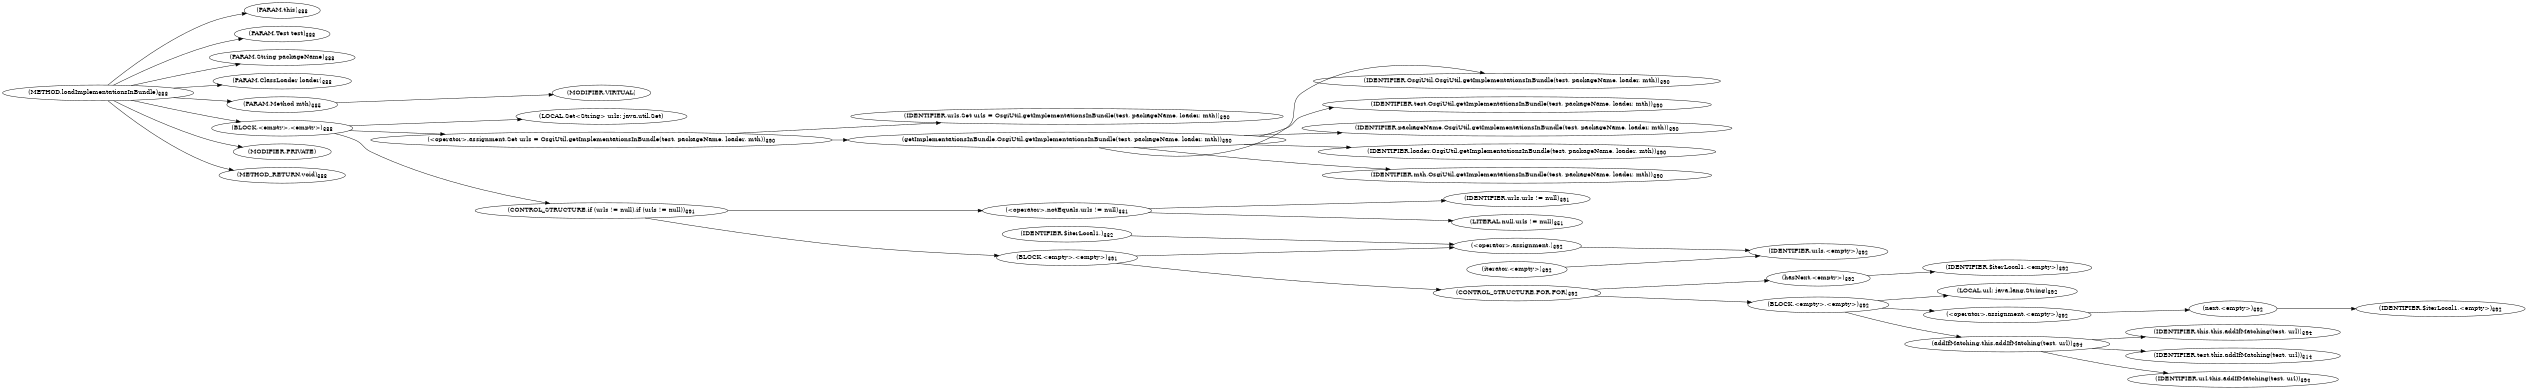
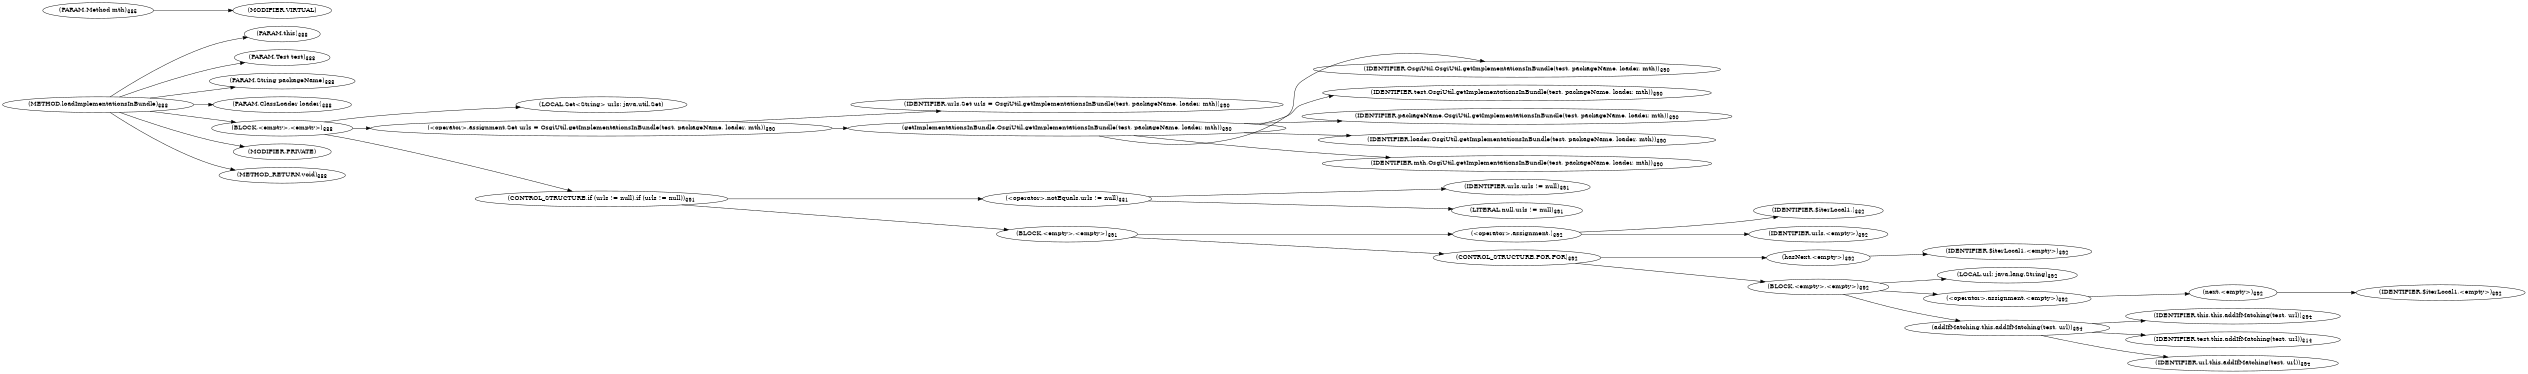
edge "(METHOD,loadImplementationsInBundle)" -> "(PARAM,Method mth)": removed
node "(LITERAL,null,urls != null)": text "351" -> "391"
edge "(IDENTIFIER,$iterLocal1,)" -> "(<operator>.assignment,)": reversed
node "(iterator,<empty>)": removed
